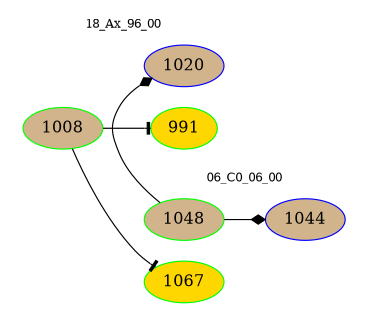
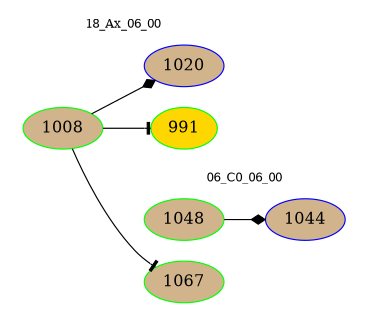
cluster "18_Ax_96_00": label "18_Ax_96_00" -> "18_Ax_06_00"
edge "1048" -> "1020": now "1008" -> "1020"
node "1067": fillcolor gold -> tan
